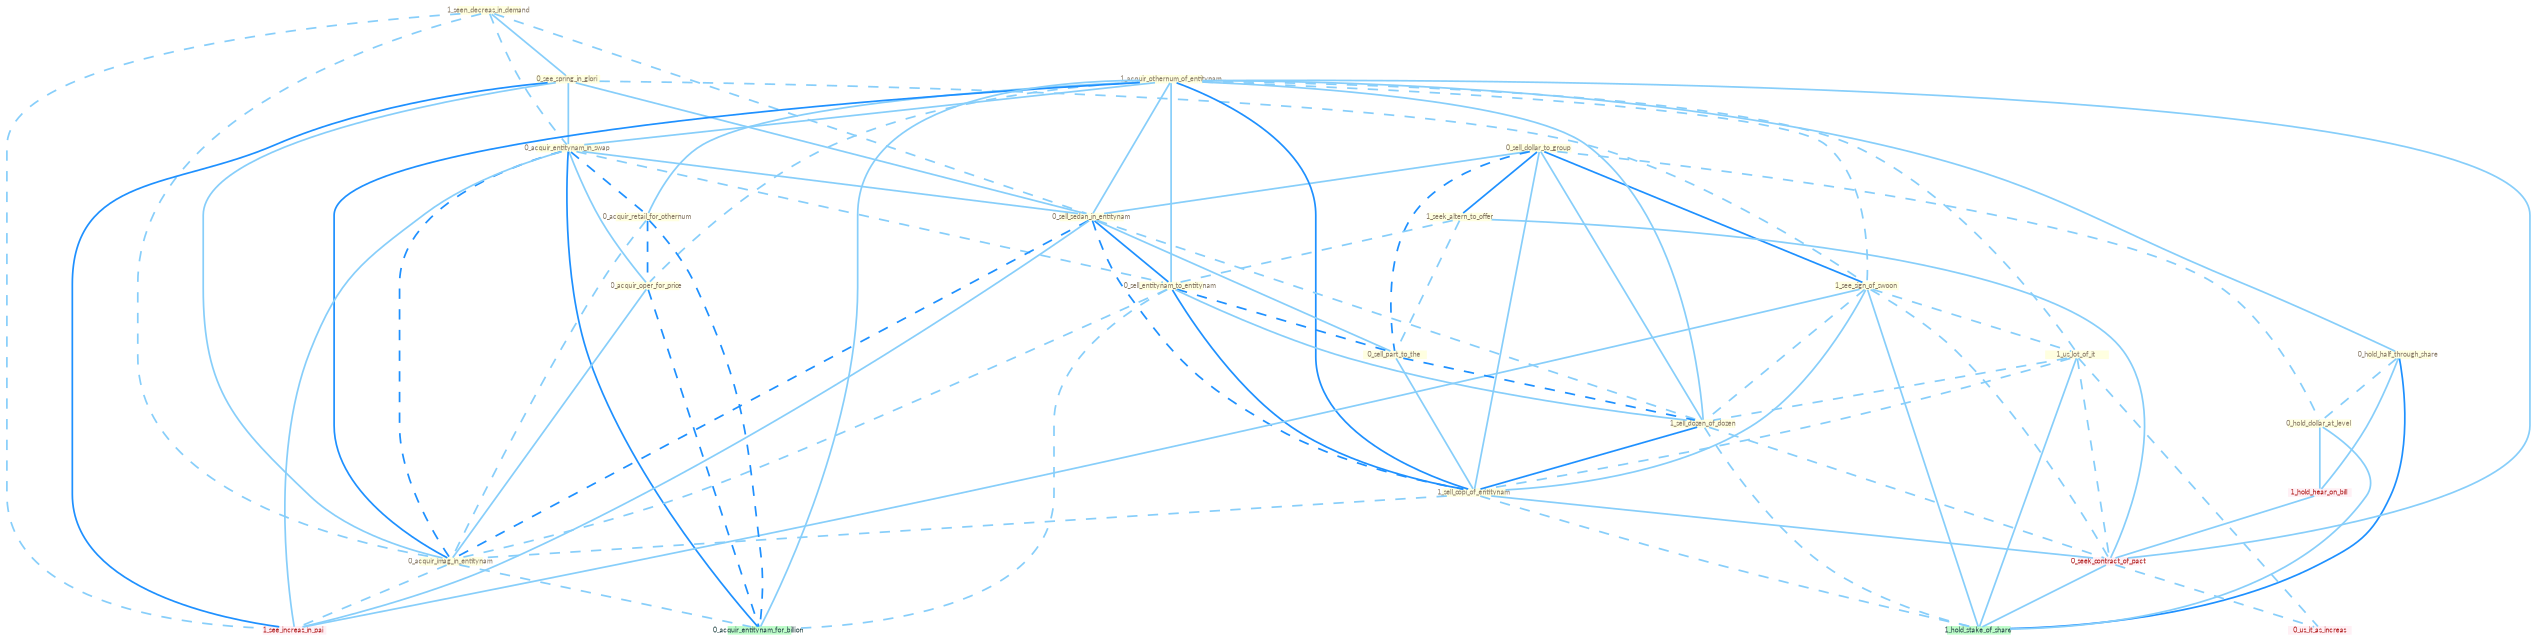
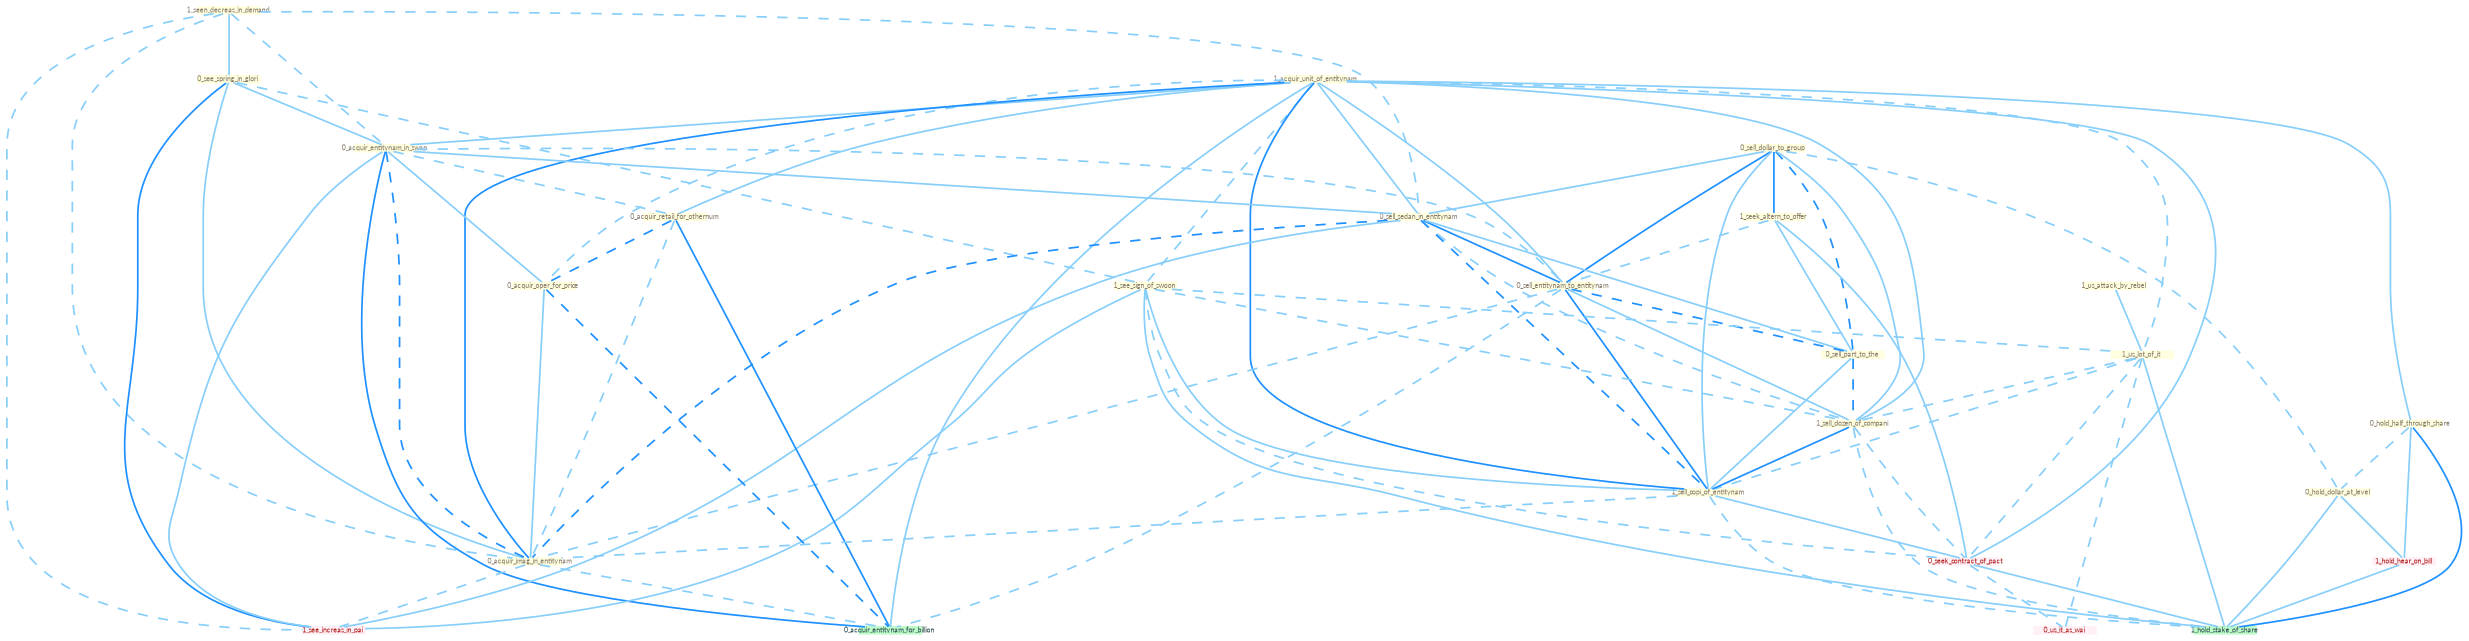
node "1_acquir_othernum_of_entitynam": label "1_acquir_othernum_of_entitynam" -> "1_acquir_unit_of_entitynam"
edge "0_see_spring_in_glori" -- "0_sell_sedan_in_entitynam": removed
edge "0_acquir_entitynam_in_swap" -- "0_acquir_retail_for_othernum": color #1e90ff -> #87cefa
edge "0_sell_dollar_to_group" -- "1_see_sign_of_swoon": now "0_sell_dollar_to_group" -- "0_sell_entitynam_to_entitynam"
edge "1_seek_altern_to_offer" -- "0_sell_part_to_the": style dashed -> solid
node "1_us_attack_by_rebel": added
edge "0_acquir_retail_for_othernum" -- "0_acquir_entitynam_for_billion": style dashed -> solid
node "1_sell_dozen_of_dozen": label "1_sell_dozen_of_dozen" -> "1_sell_dozen_of_compani"
edge "1_hold_hear_on_bill" -- "0_seek_contract_of_pact": now "1_hold_hear_on_bill" -- "1_hold_stake_of_share"
node "0_us_it_as_increas": label "0_us_it_as_increas" -> "0_us_it_as_wai"
